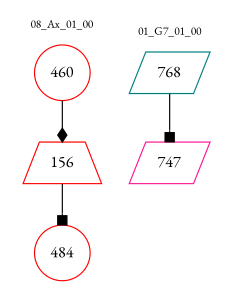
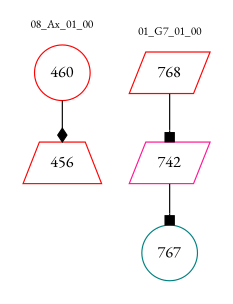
node "768": color teal -> red
node "156": label "156" -> "456"
node "747": label "747" -> "742"
node "484": removed
node "767": added
